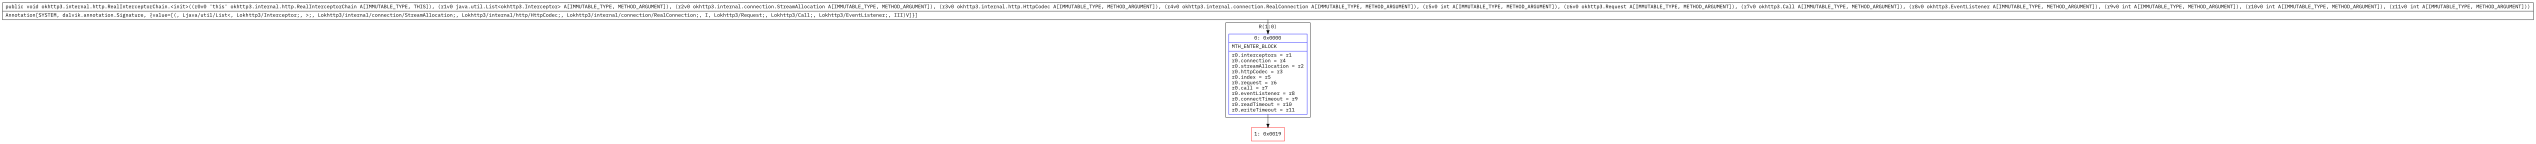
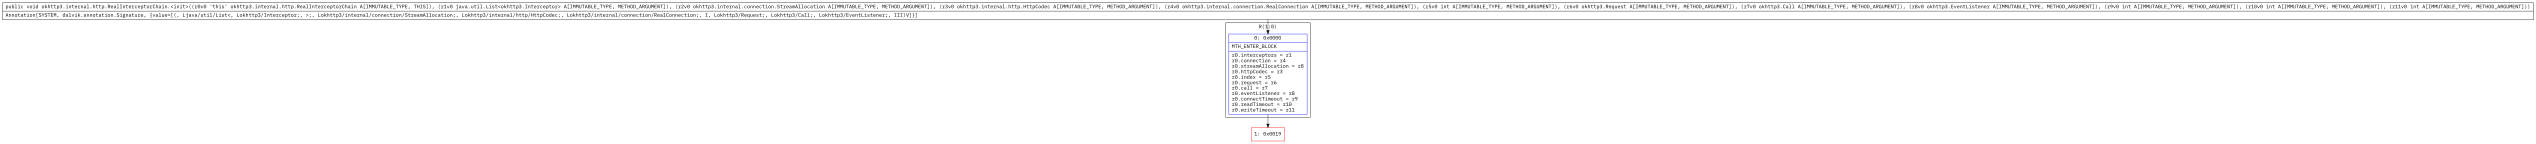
node "0: 0x0000": text "r0.streamAllocation = r2" -> "r0.streamAllocation = r8"
